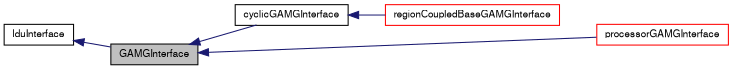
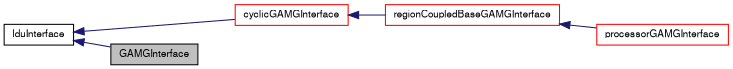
node "cyclicGAMGInterface": color black -> red
edge "cyclicGAMGInterface" -> "GAMGInterface": now "cyclicGAMGInterface" -> "lduInterface"
edge "processorGAMGInterface" -> "GAMGInterface": now "processorGAMGInterface" -> "regionCoupledBaseGAMGInterface"
